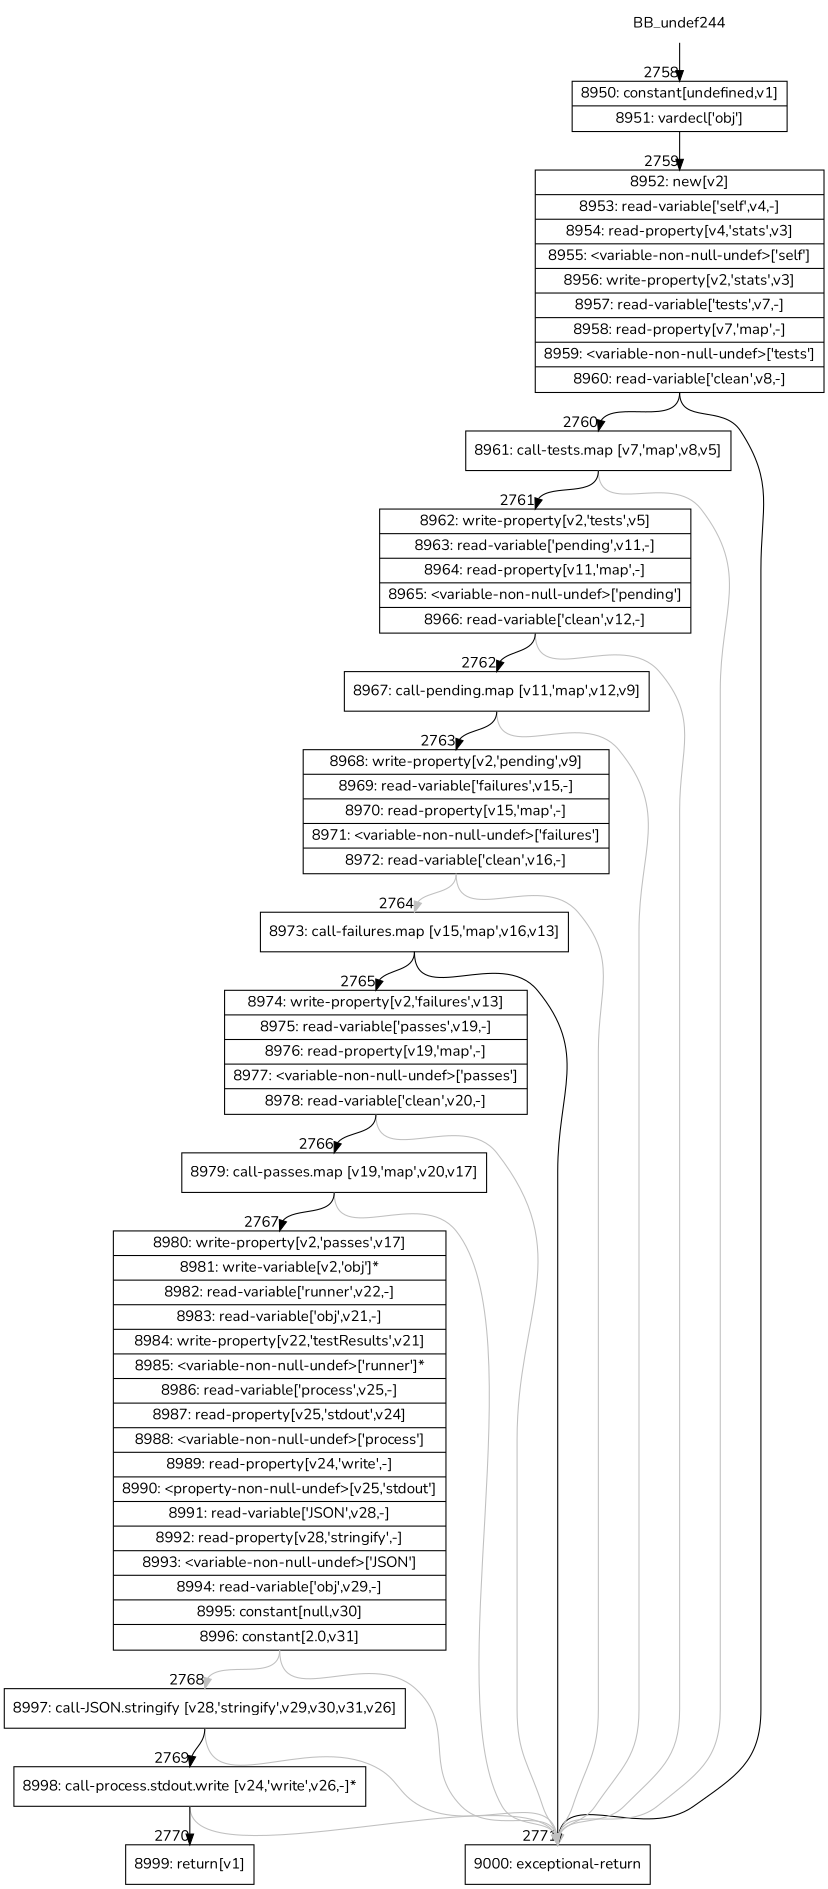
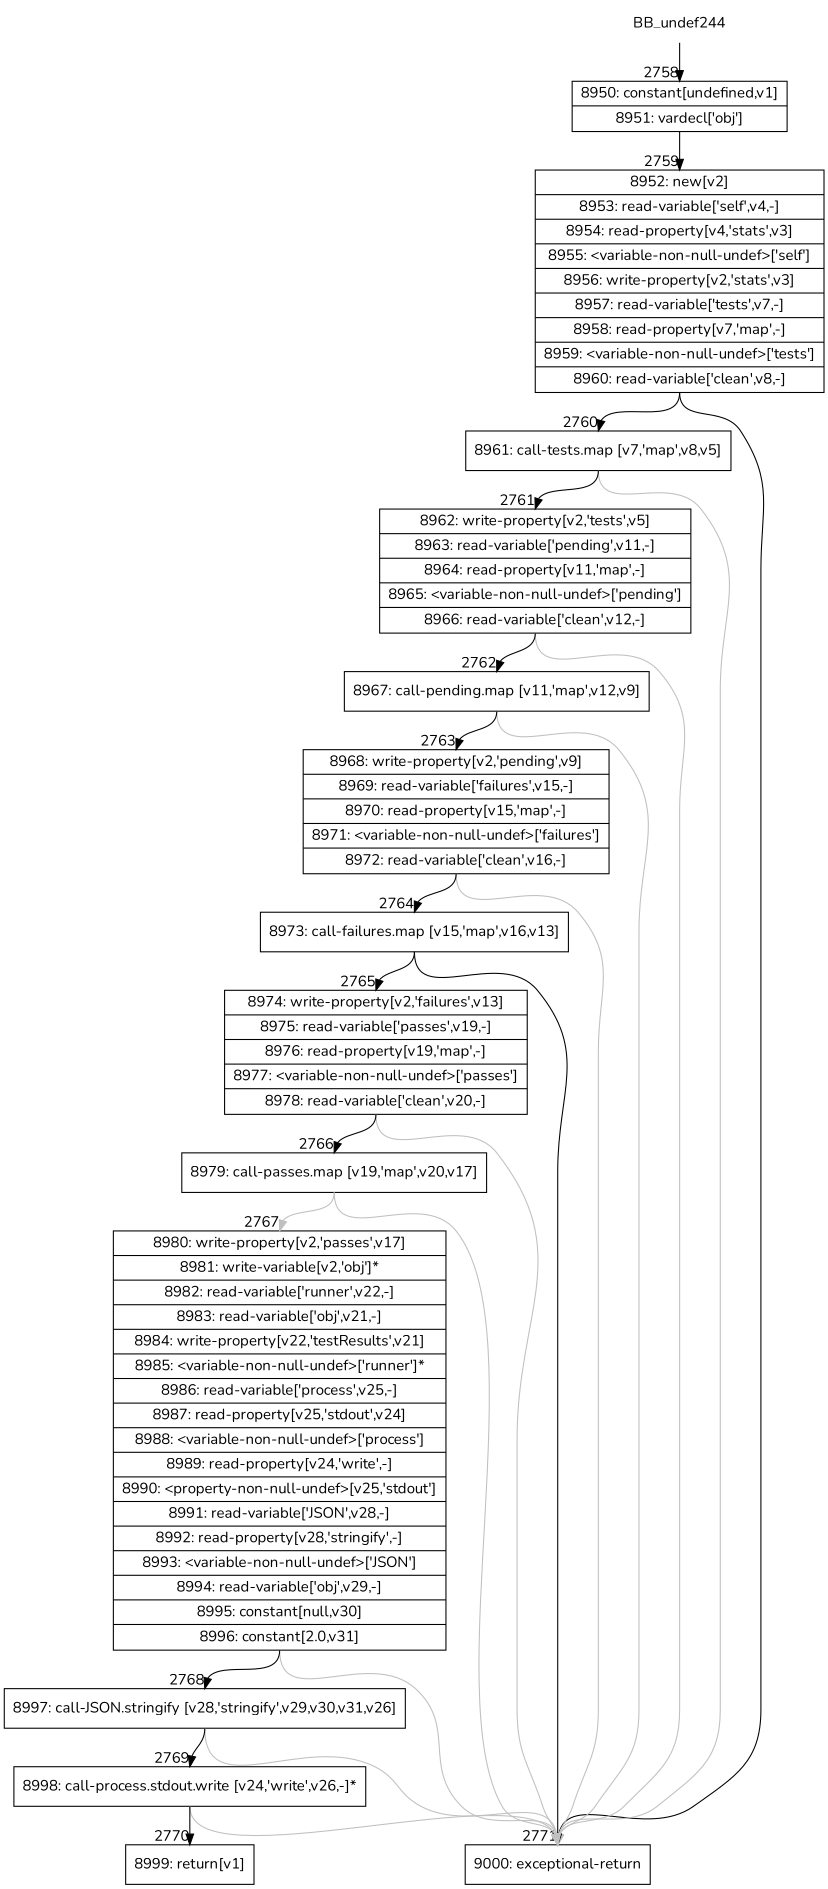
edge "8968: write-property[v2,'pending',v9]" -> "8973: call-failures.map [v15,'map',v16,v13]": color gray -> black
edge "8979: call-passes.map [v19,'map',v20,v17]" -> "8980: write-property[v2,'passes',v17]": color black -> gray
edge "8980: write-property[v2,'passes',v17]" -> "8997: call-JSON.stringify [v28,'stringify',v29,v30,v31,v26]": color gray -> black
